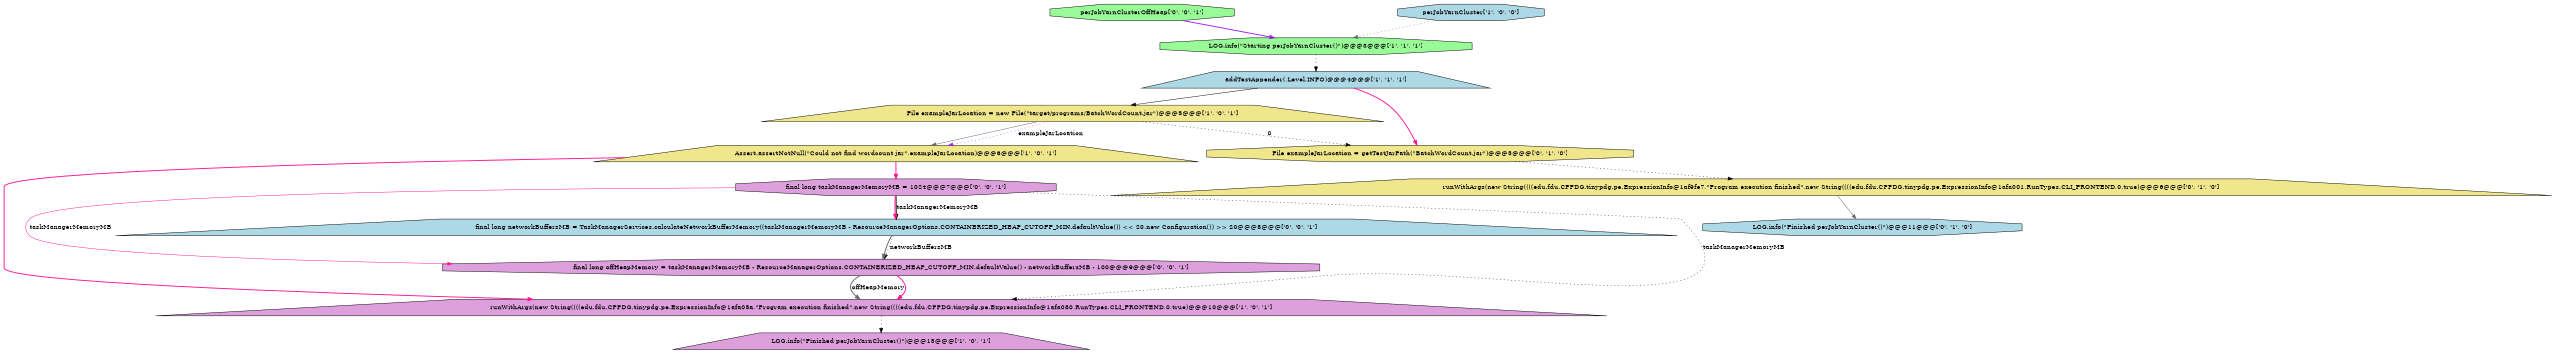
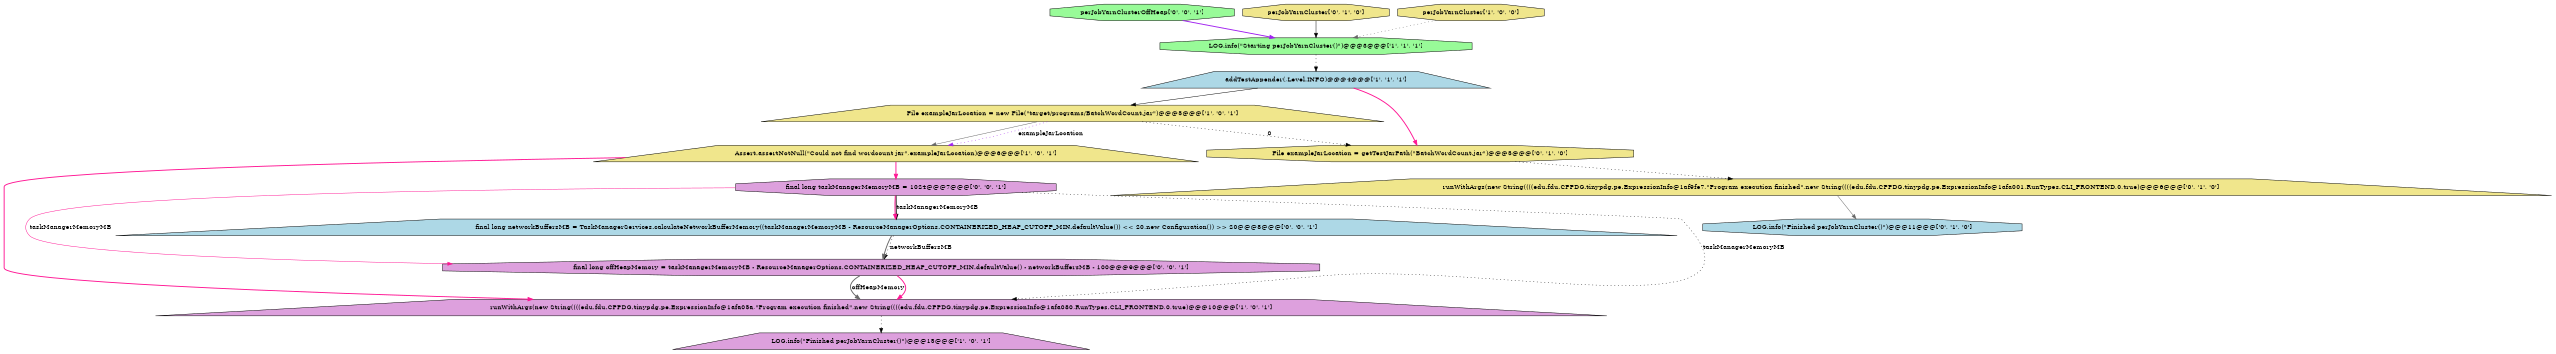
node "perJobYarnCluster['0', '1', '0']": added
node "perJobYarnCluster['1', '0', '0']": fillcolor lightblue -> khaki
